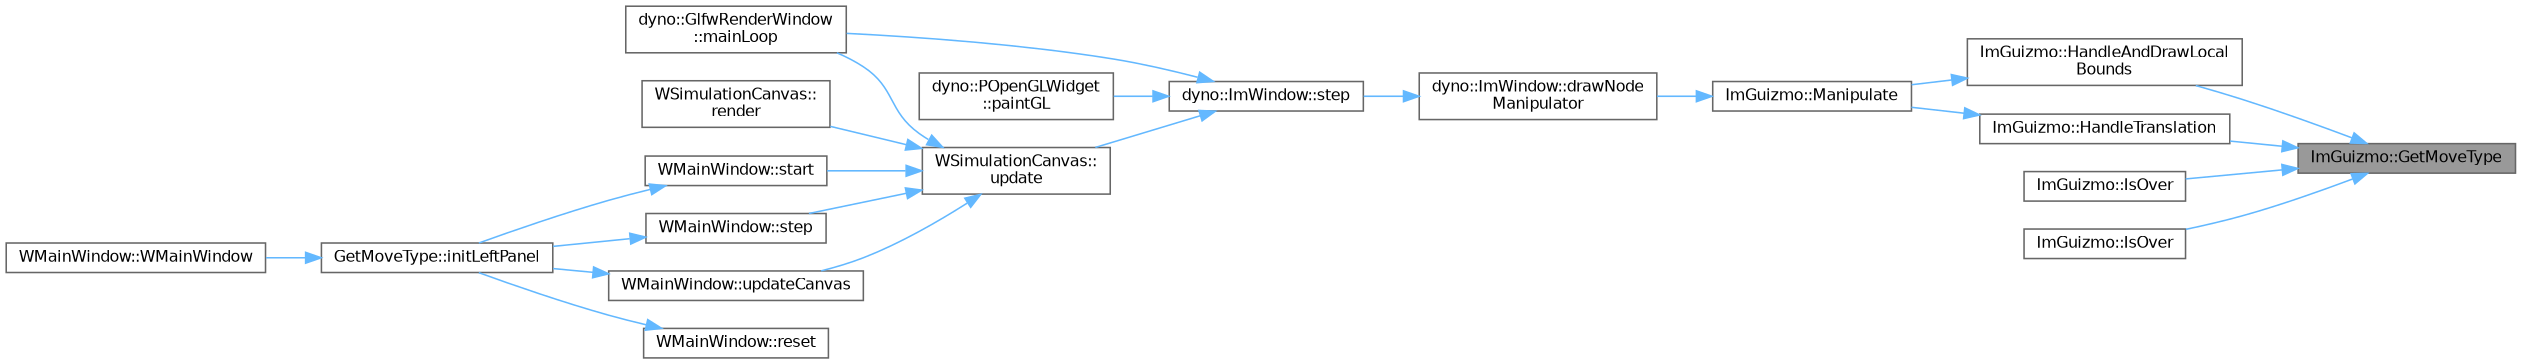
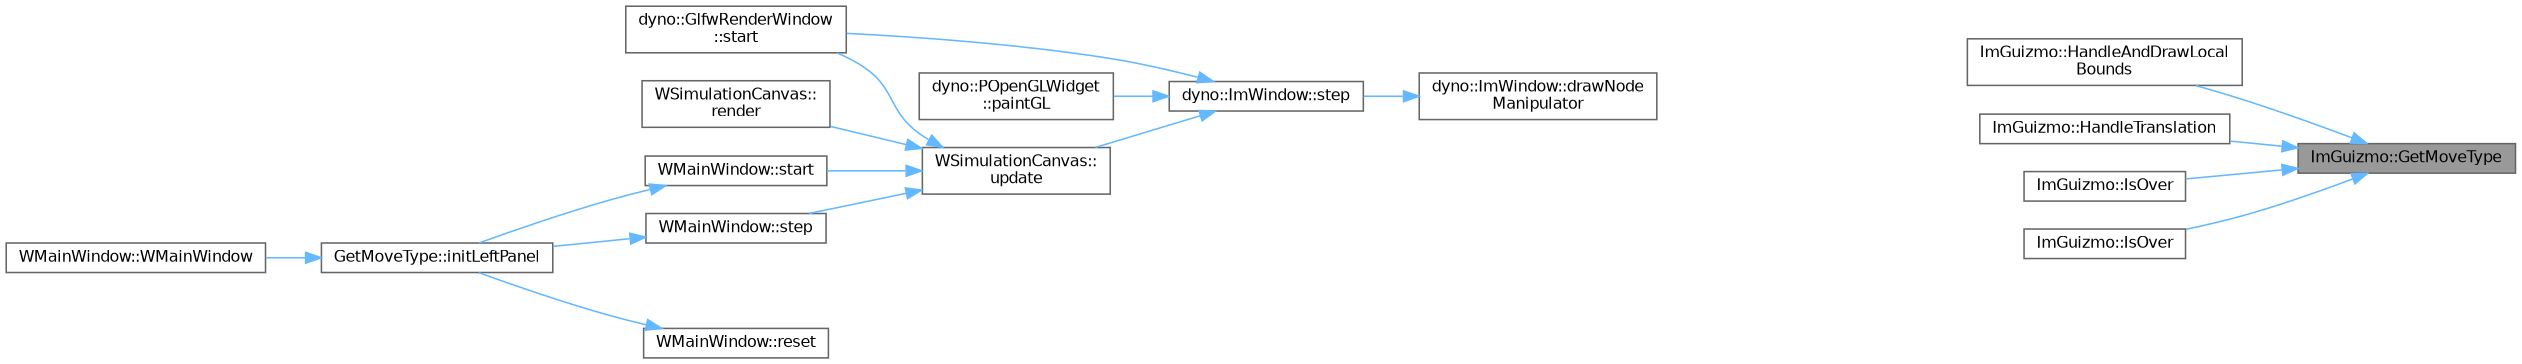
node "dyno::GlfwRenderWindow ::mainLoop": label "dyno::GlfwRenderWindow ::mainLoop" -> "dyno::GlfwRenderWindow ::start"
node "ImGuizmo::Manipulate": removed
node "WMainWindow::updateCanvas": removed
